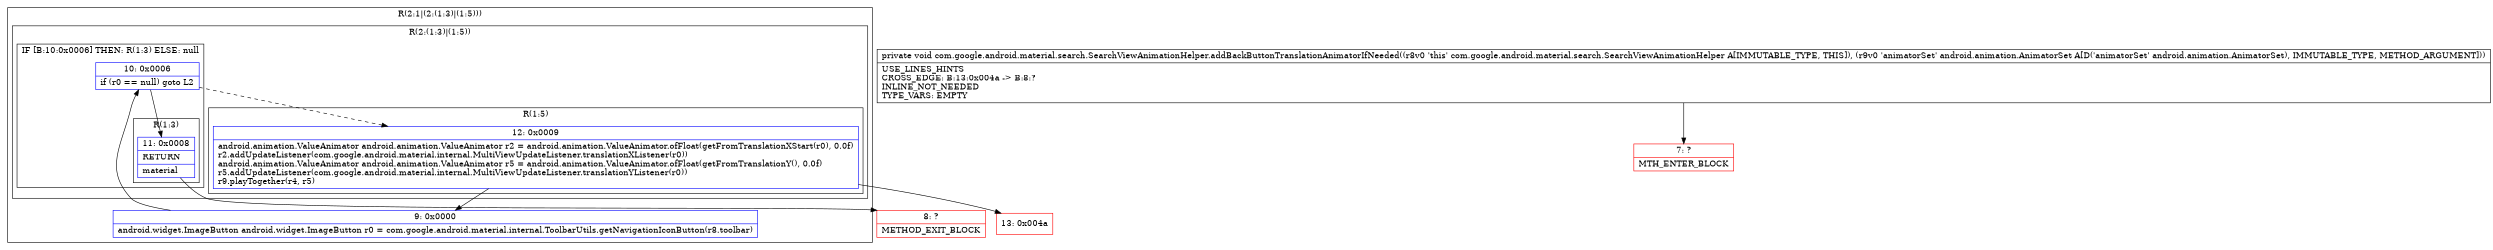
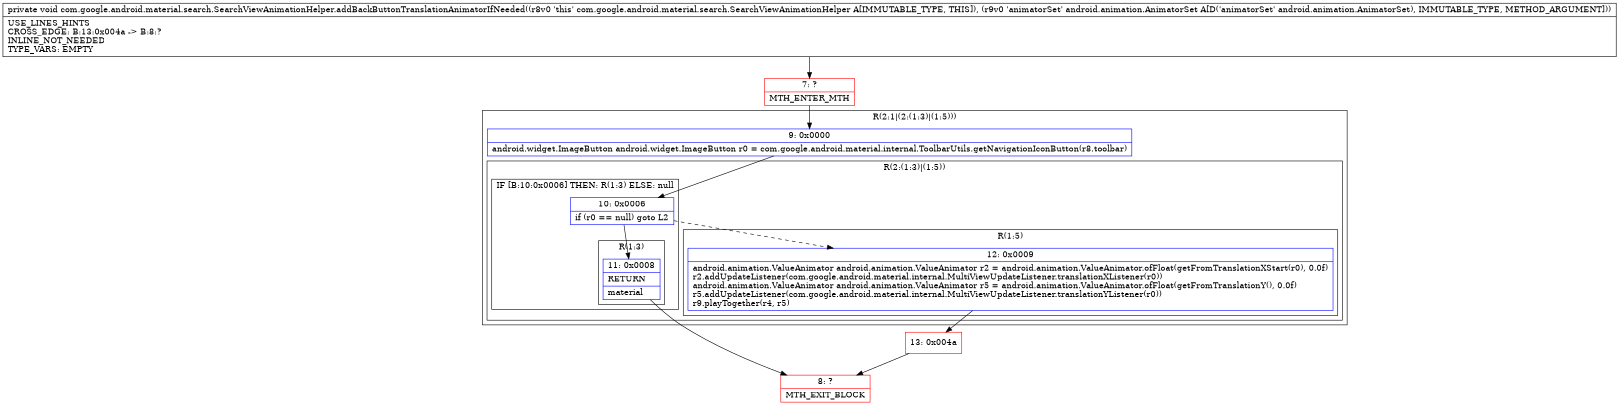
node "7: ?": text "MTH_ENTER_BLOCK" -> "MTH_ENTER_MTH"
edge "12: 0x0009" -> "9: 0x0000": now "7: ?" -> "9: 0x0000"
node "8: ?": text "METHOD_EXIT_BLOCK" -> "MTH_EXIT_BLOCK"
edge "13: 0x004a" -> "8: ?": added
